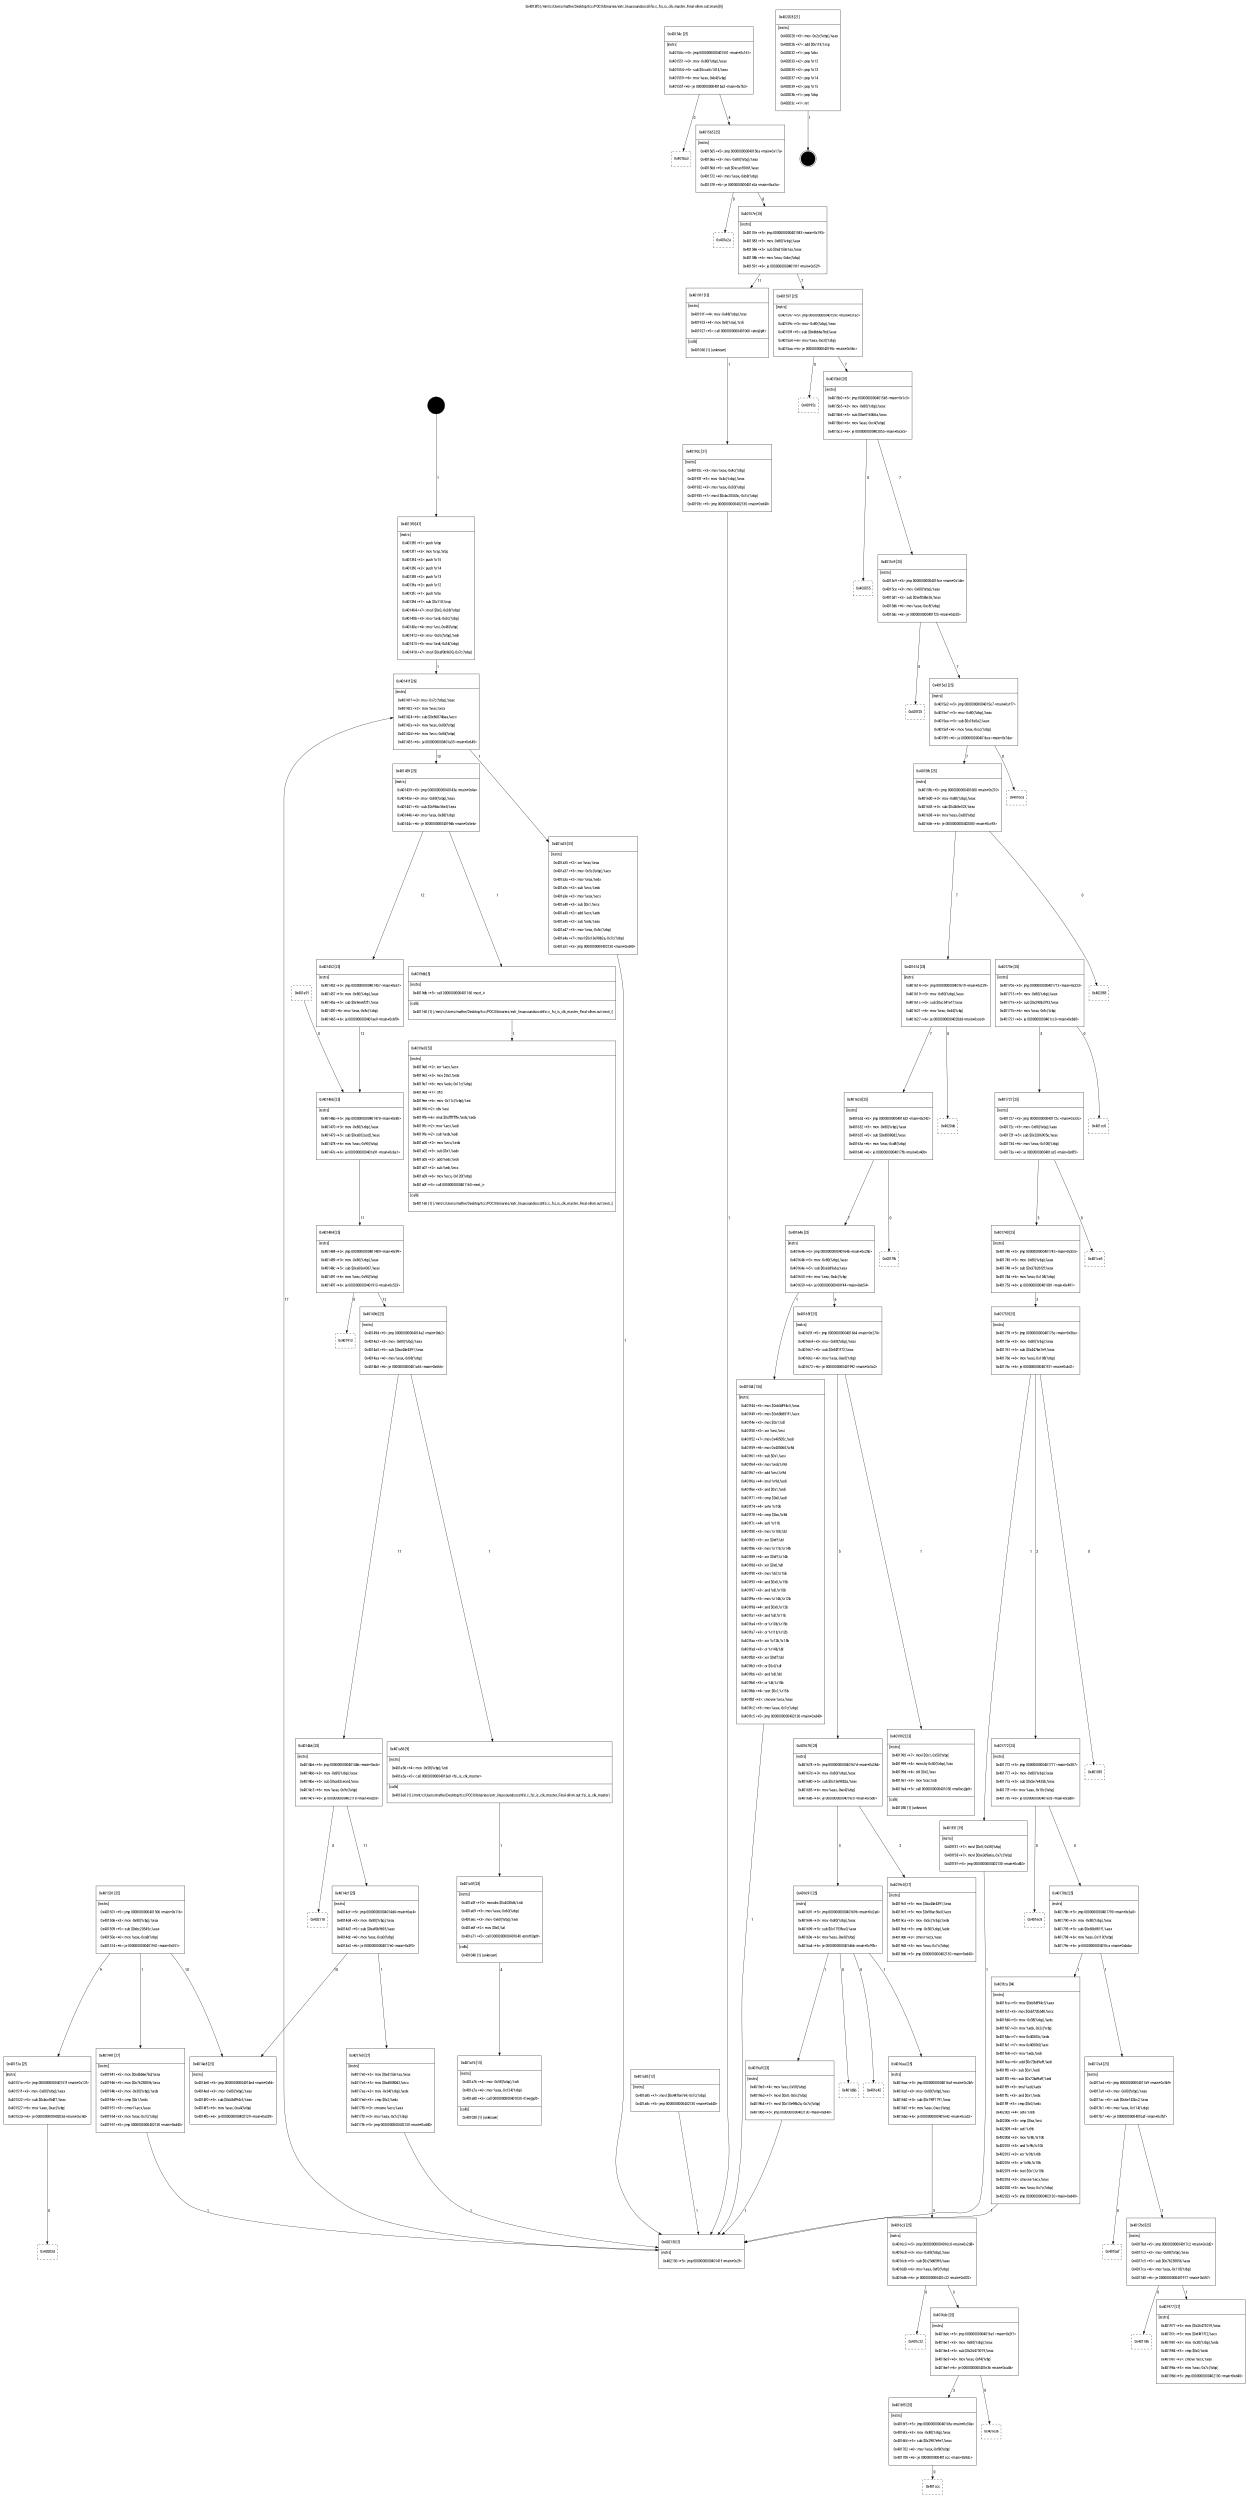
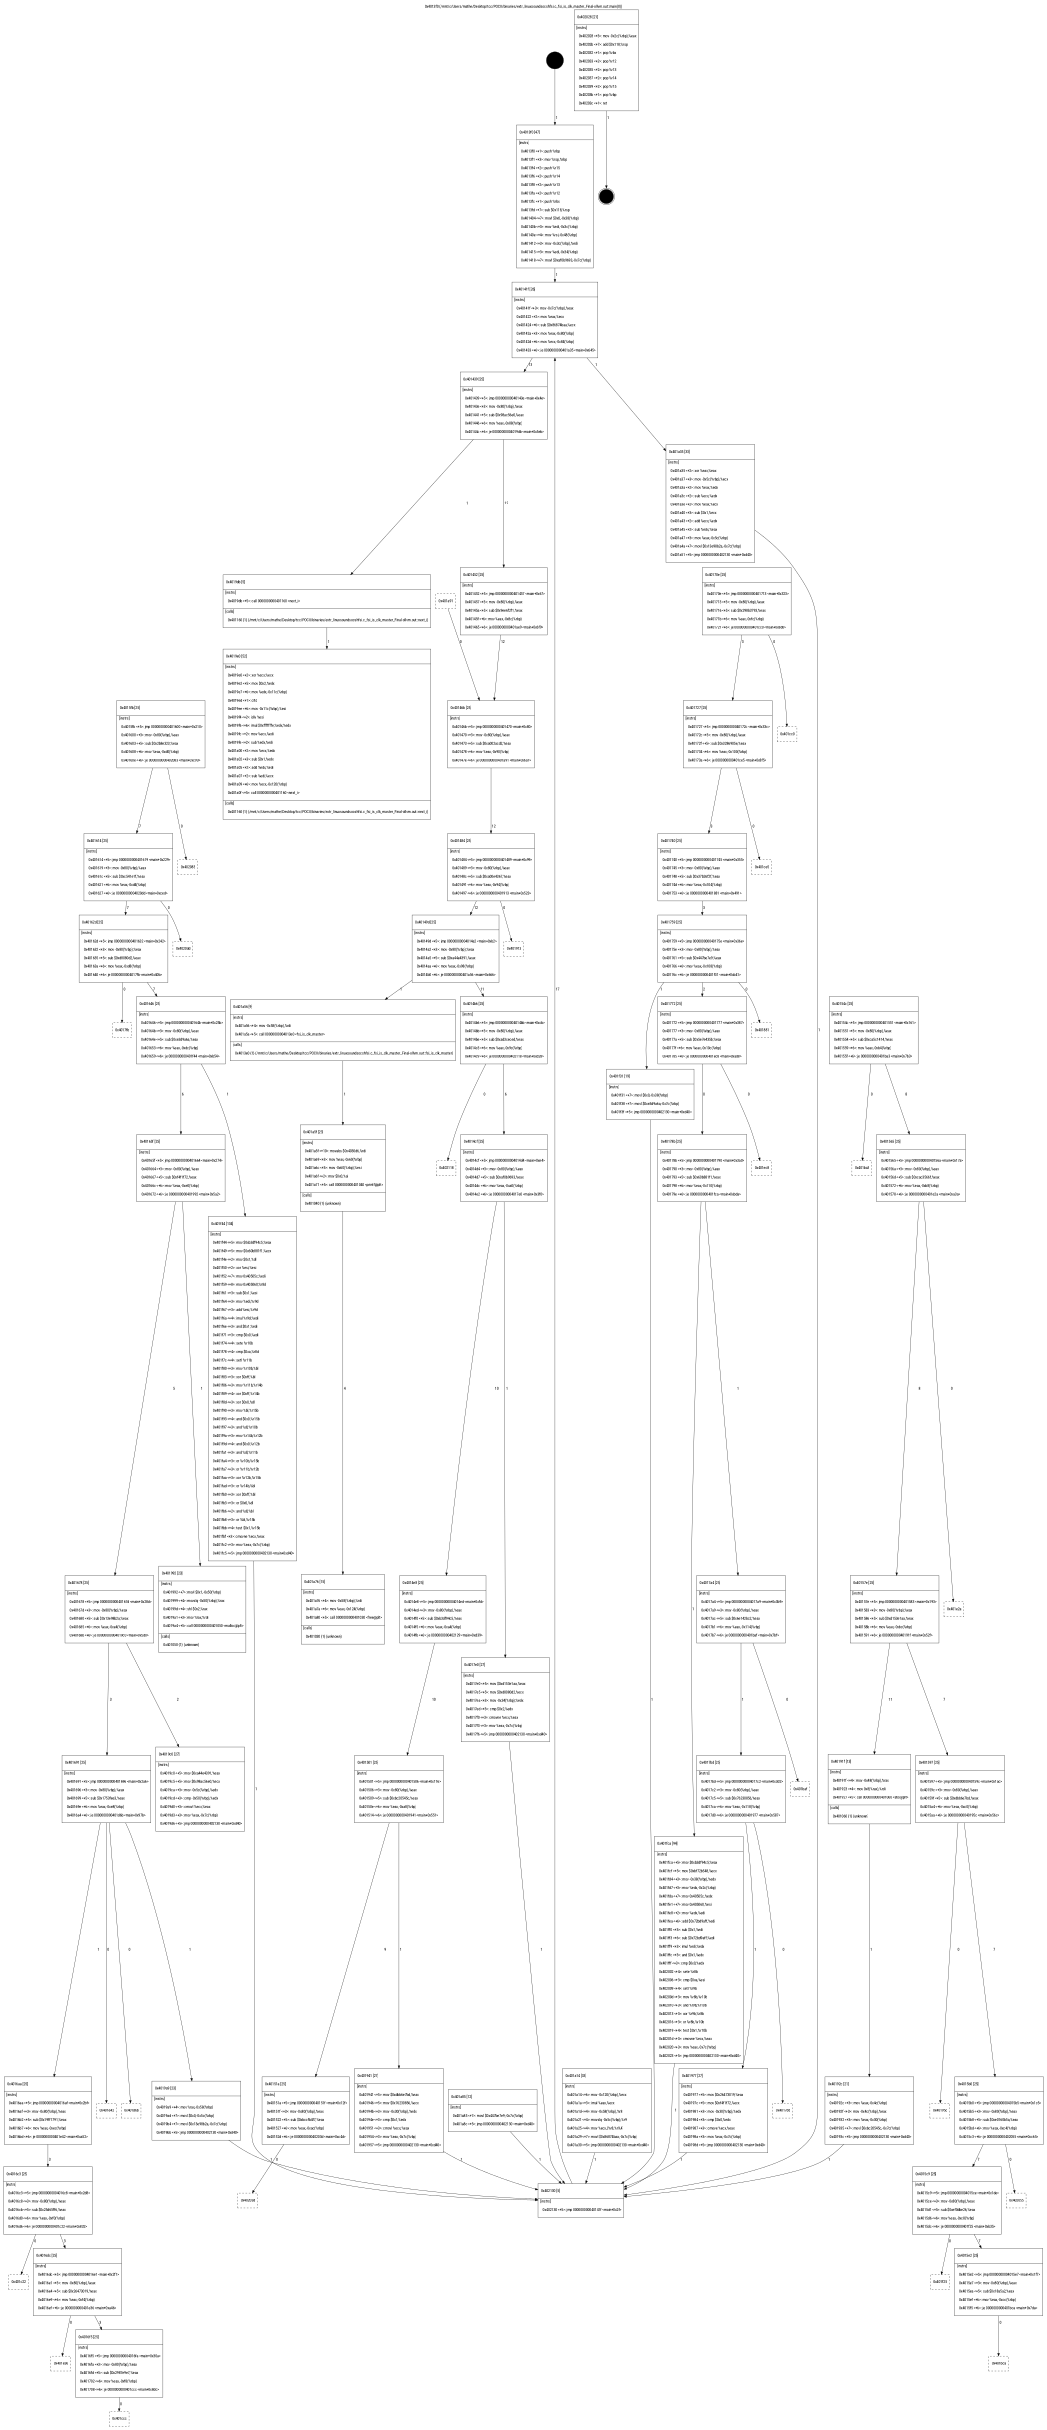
edge "0x4015e2 [25]" -> "0x4015fb [25]": removed, label "7"
edge "0x4014b6 [25]" -> "0x4014cf [25]": label " 11" -> " 6"
edge "0x401501 [25]" -> "0x4014e8 [25]": reversed
node "0x401a14 [33]": added
edge "0x401977 [27]" -> "0x402130 [5]": added, label "1"
